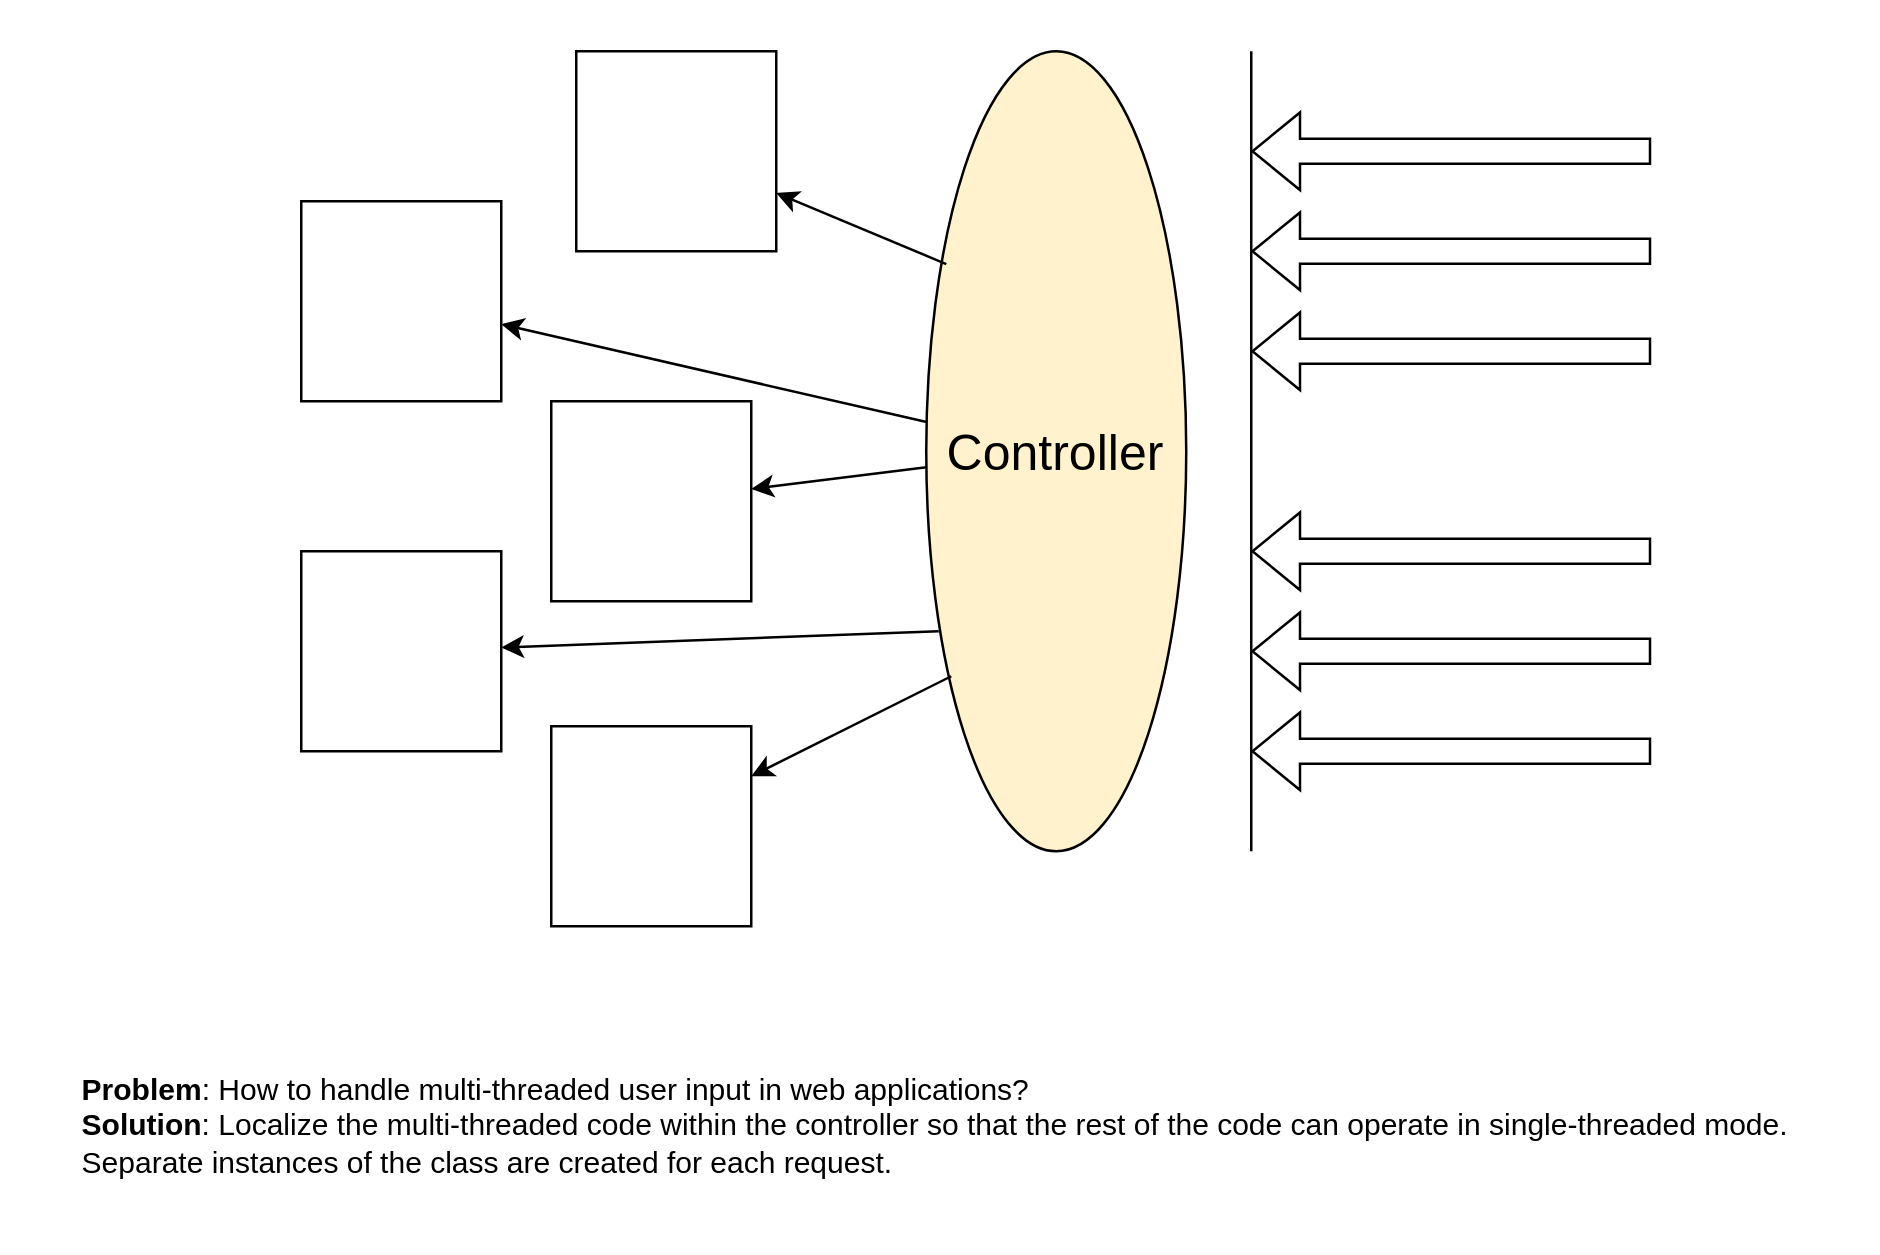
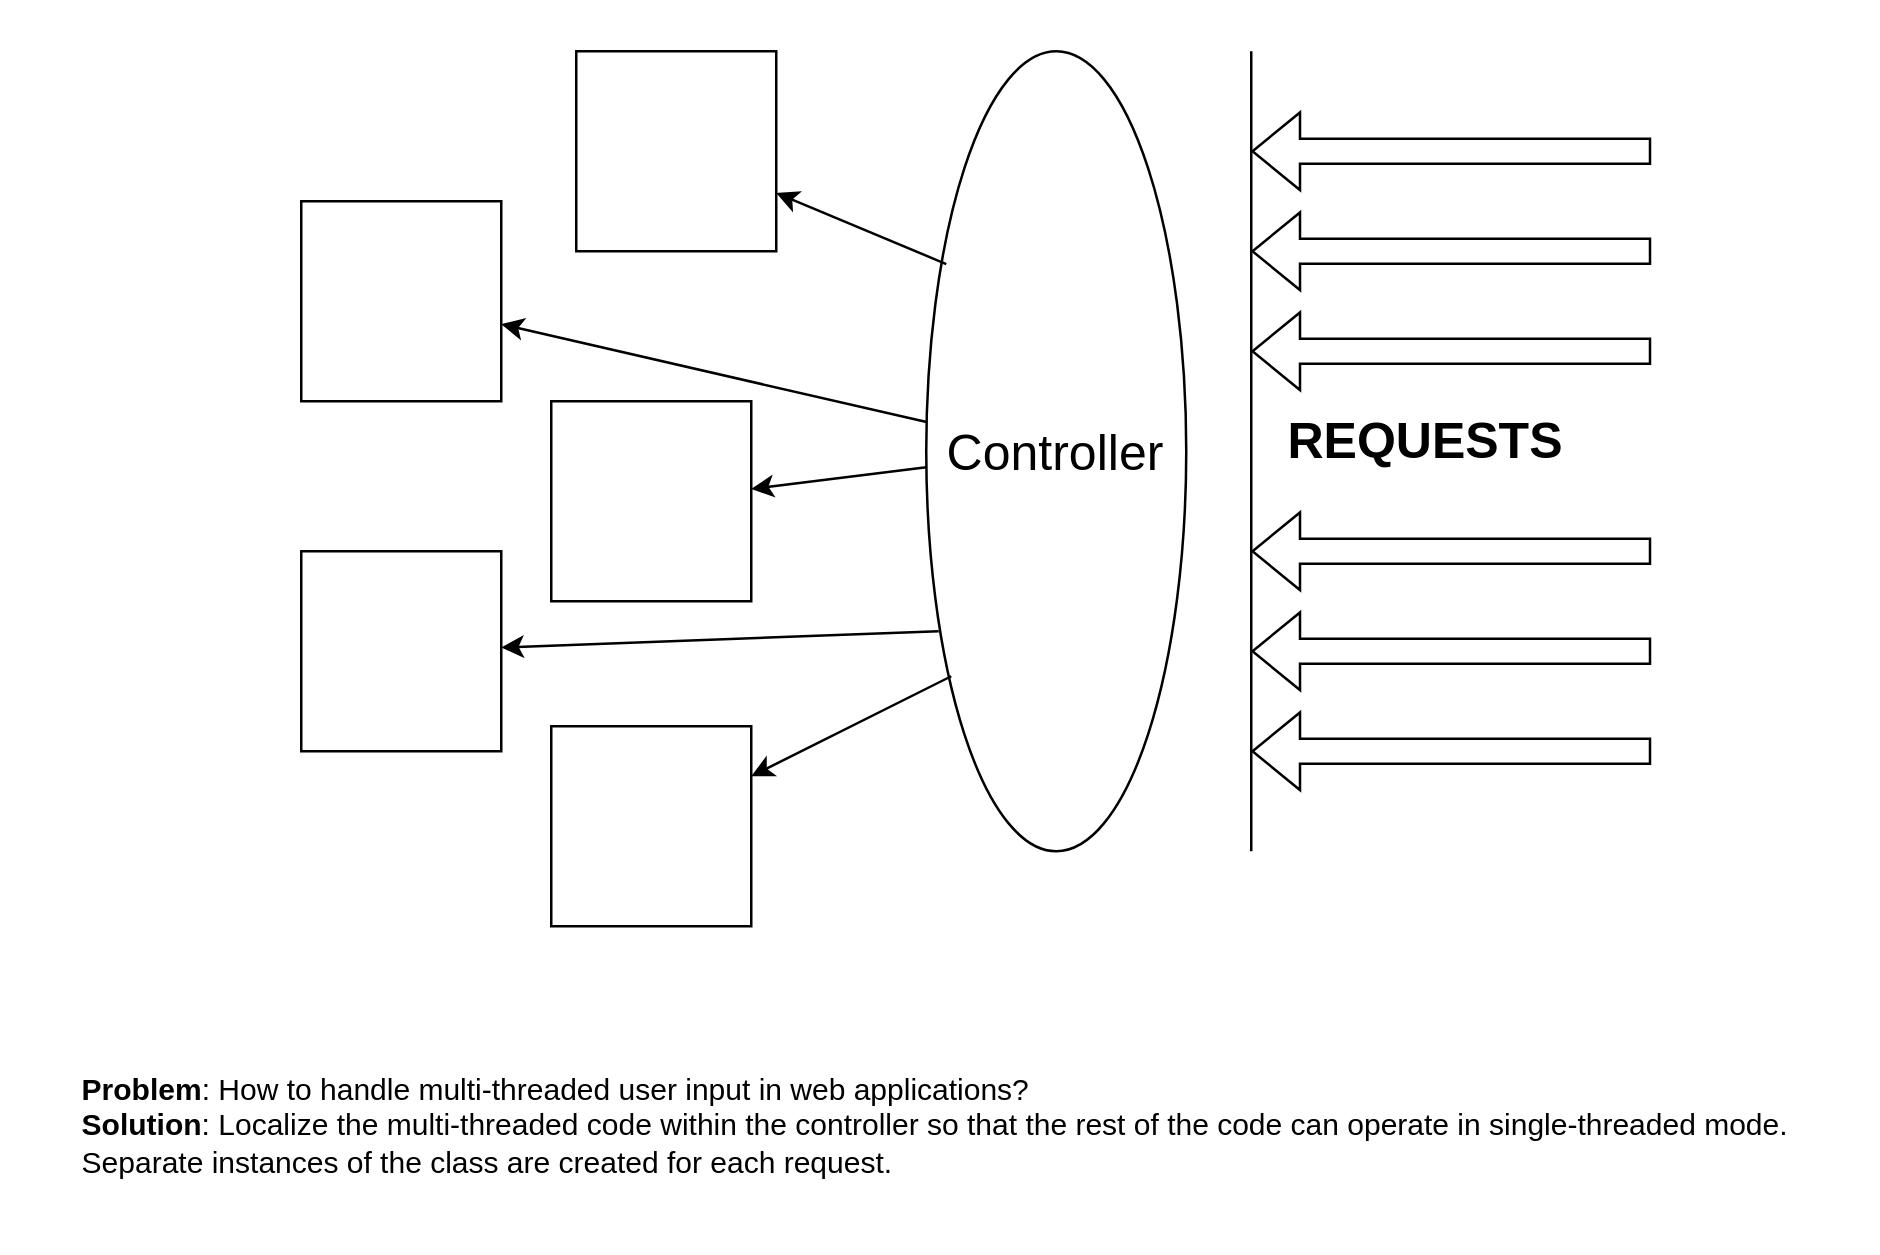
node "REQUESTS": added
node "Controller": fillcolor #fff2cc -> #ffffff
